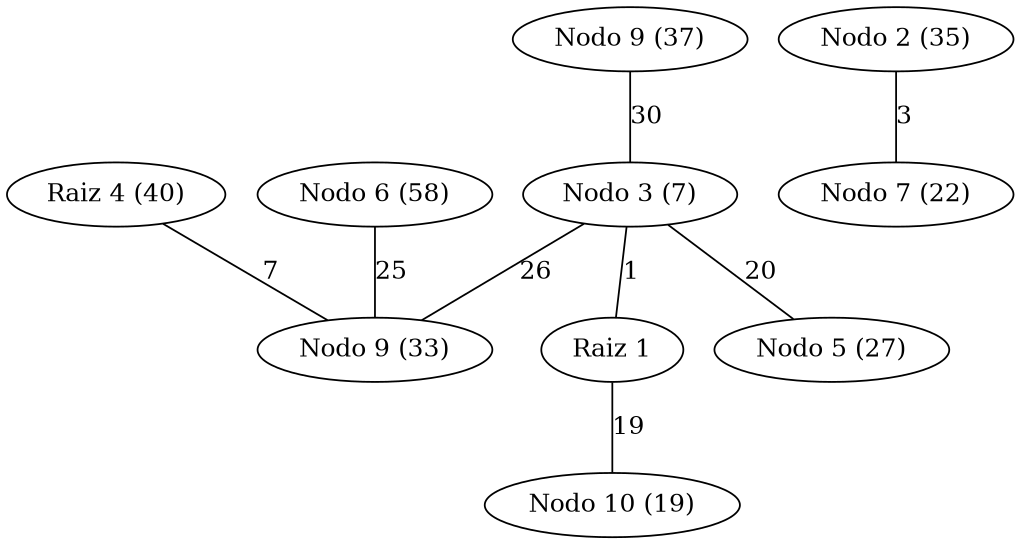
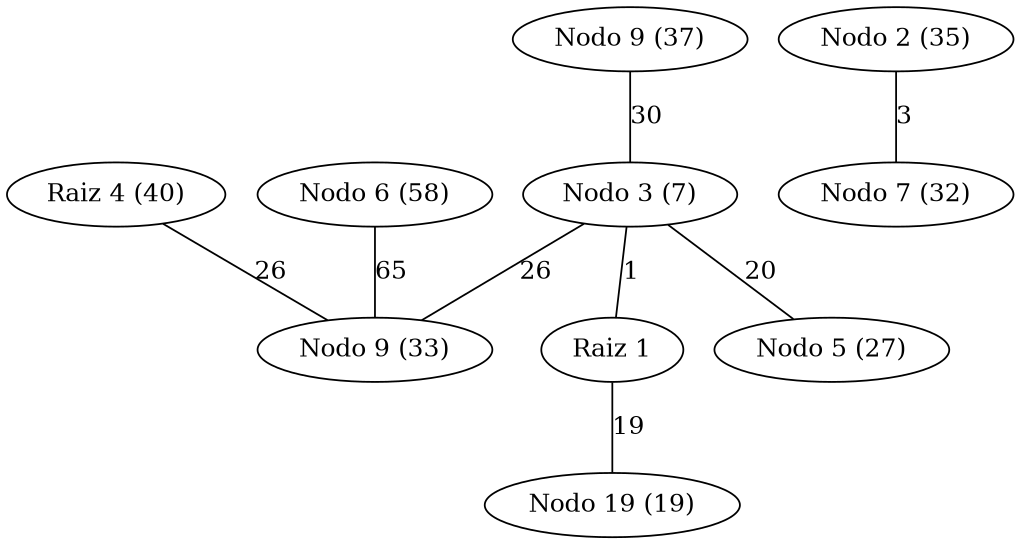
node "Nodo 7 (22)": label "Nodo 7 (22)" -> "Nodo 7 (32)"
edge "Raiz 4 (40)" -- "Nodo 9 (33)": label "7" -> "26"
edge "Nodo 6 (58)" -- "Nodo 9 (33)": label "25" -> "65"
node "Nodo 10 (19)": label "Nodo 10 (19)" -> "Nodo 19 (19)"
